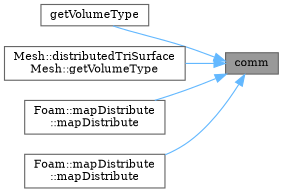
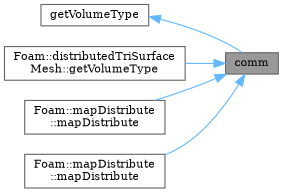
edge "getVolumeType" -> "comm": reversed
node "Mesh::distributedTriSurface Mesh::getVolumeType": label "Mesh::distributedTriSurface Mesh::getVolumeType" -> "Foam::distributedTriSurface Mesh::getVolumeType"
